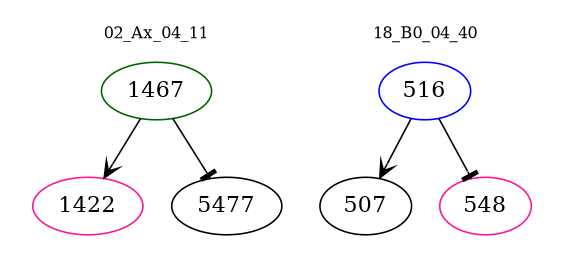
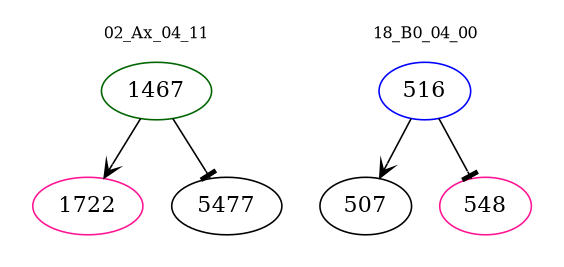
cluster "18_B0_04_40": label "18_B0_04_40" -> "18_B0_04_00"
node "1422": label "1422" -> "1722"
